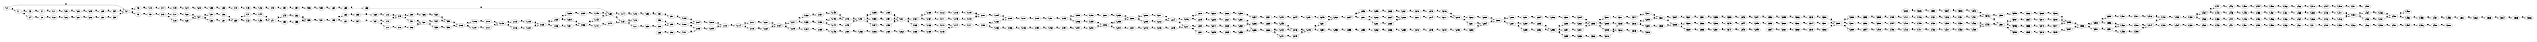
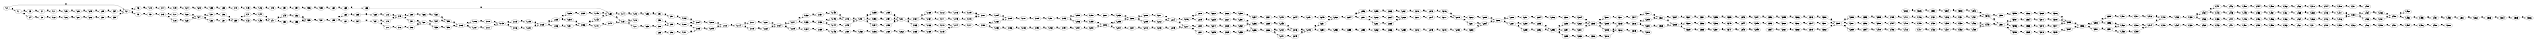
edge "S412" -> "S417": removed, label "G"
